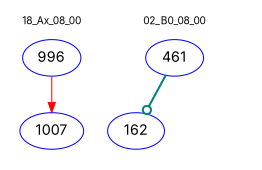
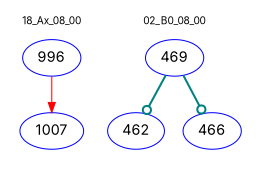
node "461": label "461" -> "469"
node "162": label "162" -> "462"
node "466": added
